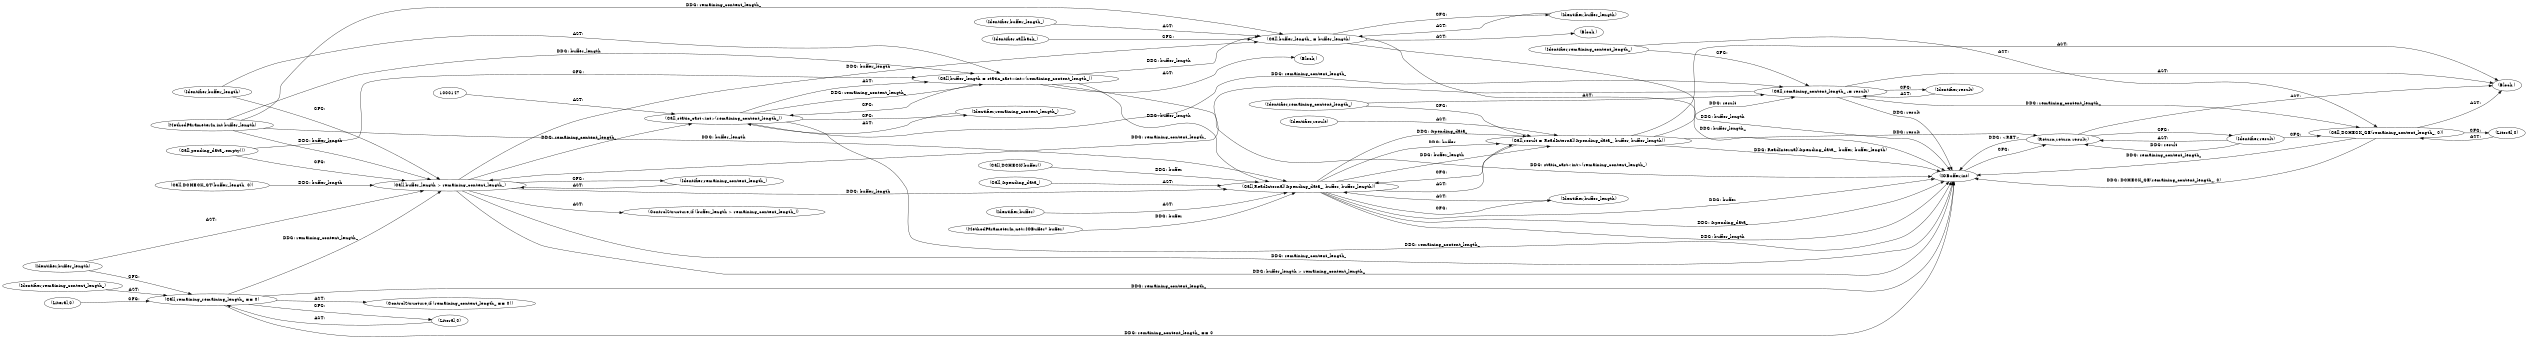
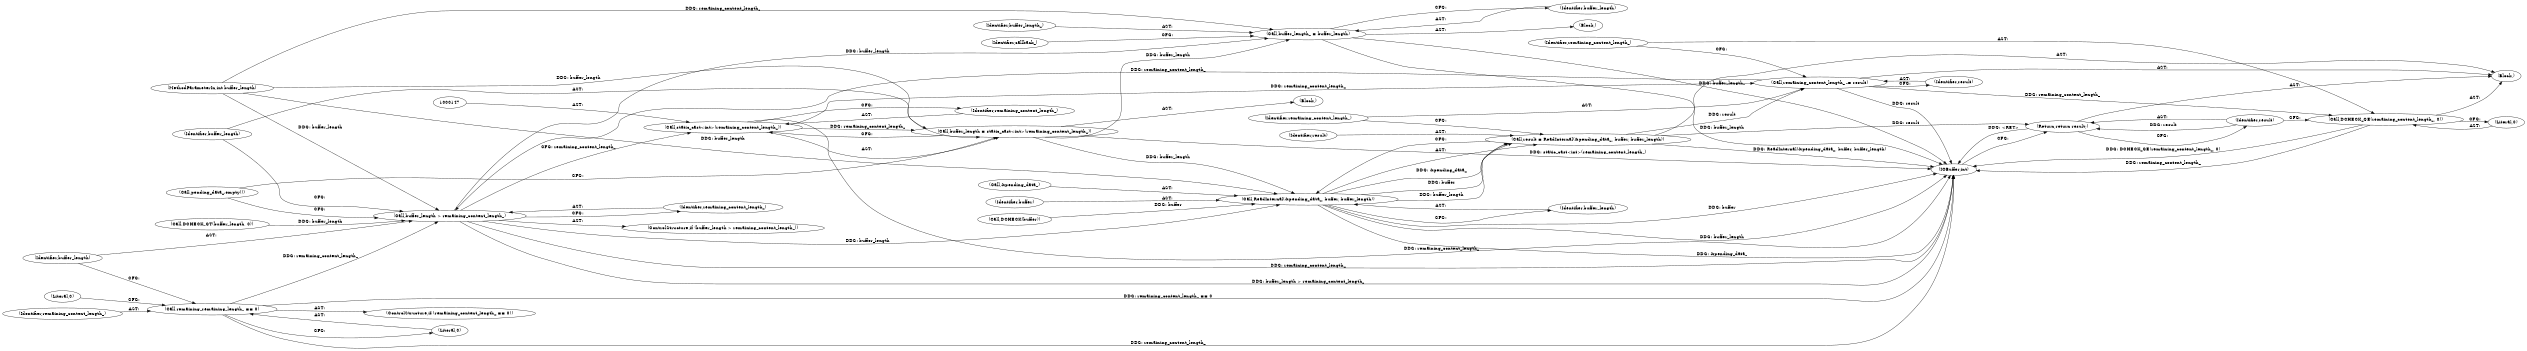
edge "(Call,buffer_length > remaining_content_length_)" -> "(Call,static_cast<int>(remaining_content_length_))": label "DDG: remaining_content_length_" -> "CFG: remaining_content_length_"
node "(MethodParameterIn,net::IOBuffer* buffer)": removed
